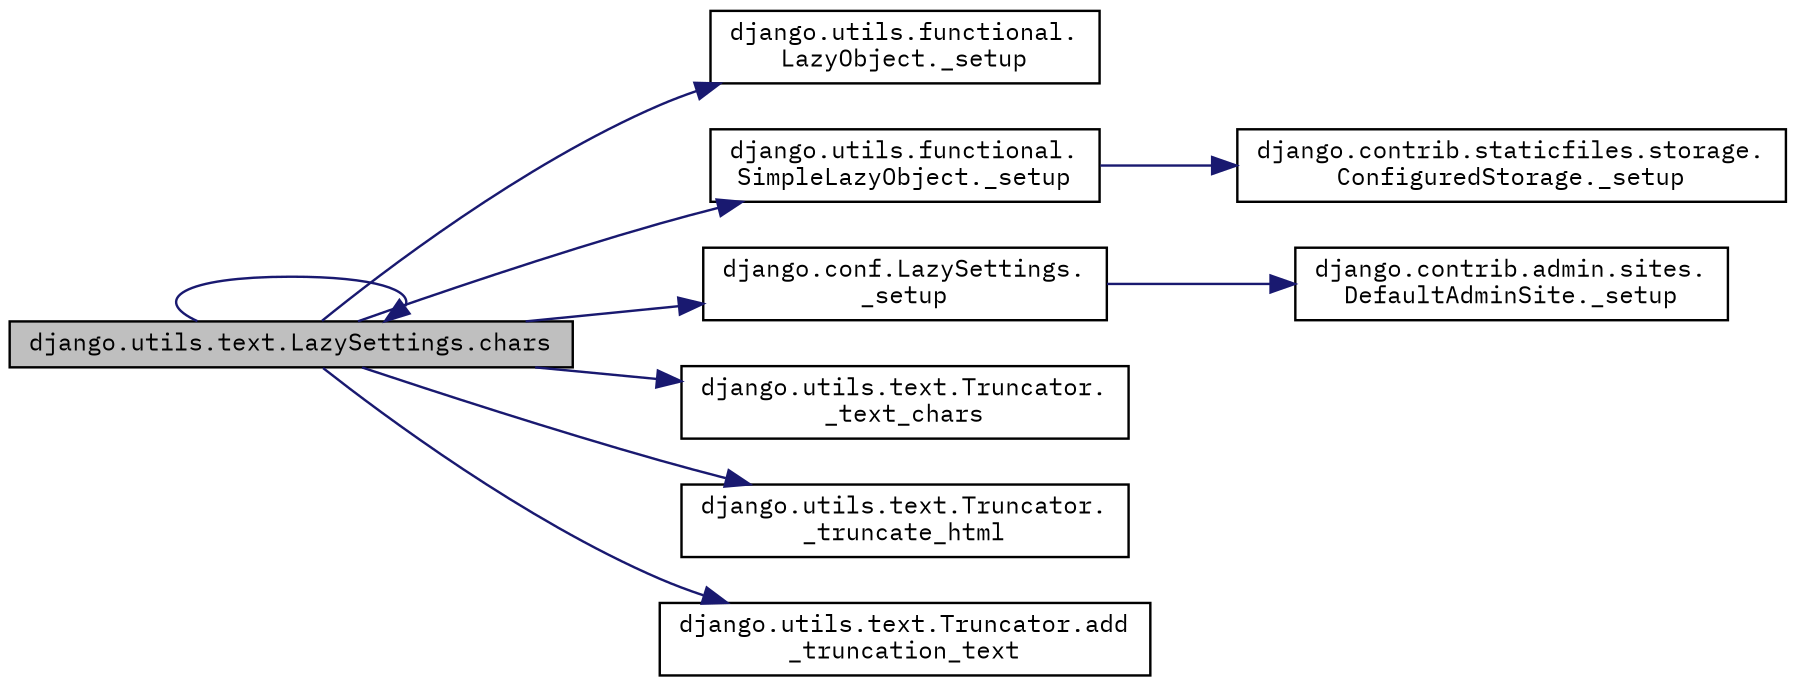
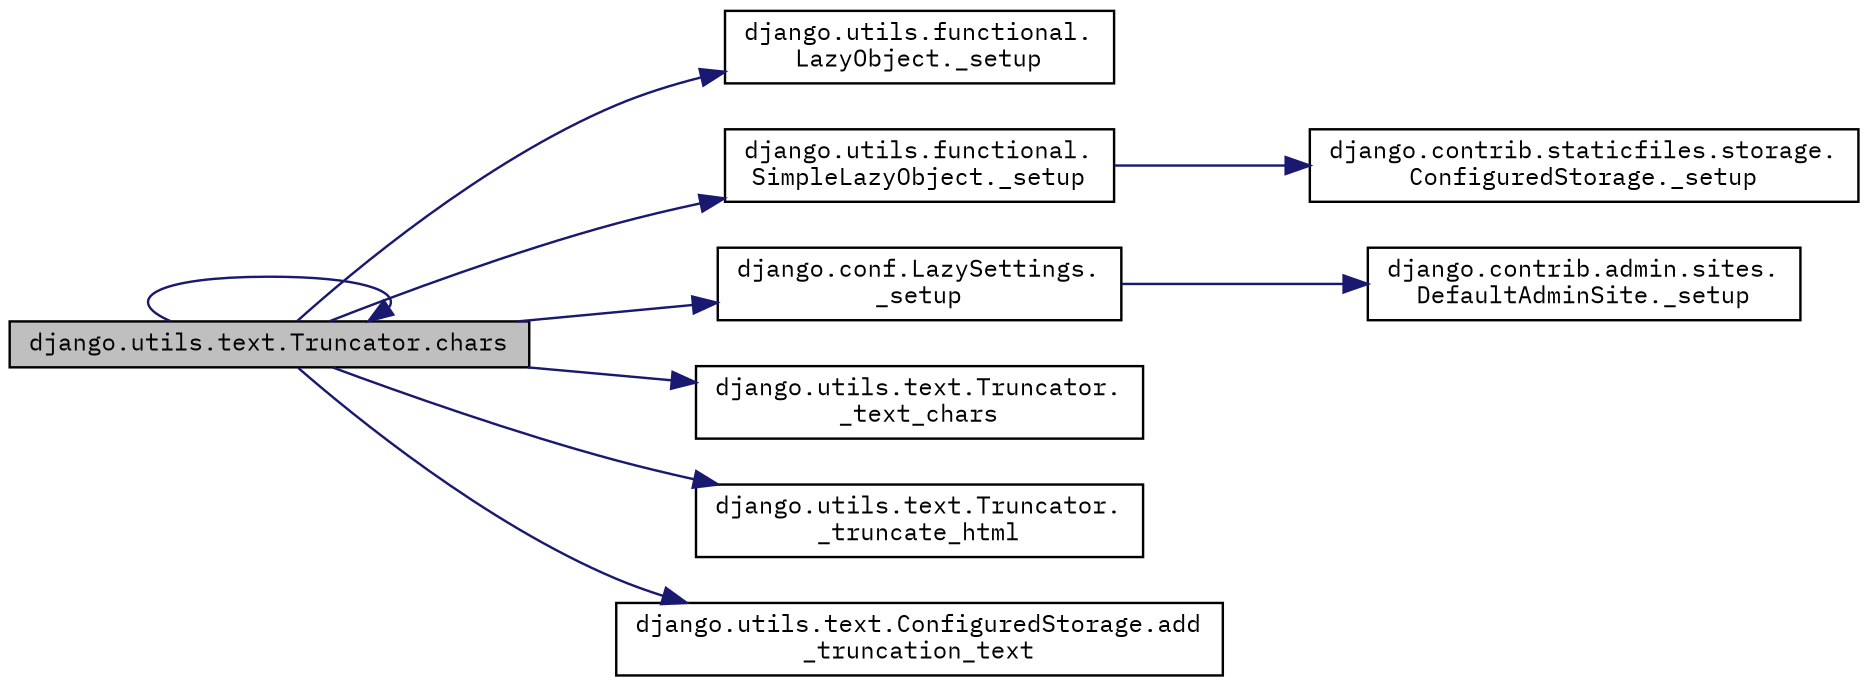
node "django.utils.text.LazySettings.chars": label "django.utils.text.LazySettings.chars" -> "django.utils.text.Truncator.chars"
node "django.utils.text.Truncator.add _truncation_text": label "django.utils.text.Truncator.add _truncation_text" -> "django.utils.text.ConfiguredStorage.add _truncation_text"
